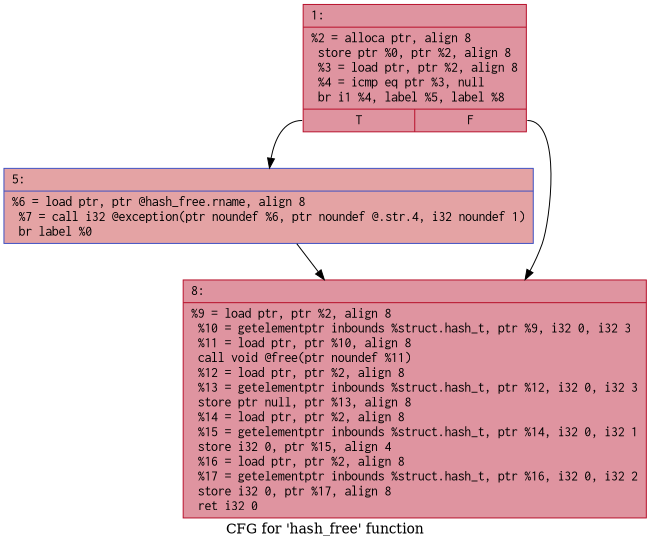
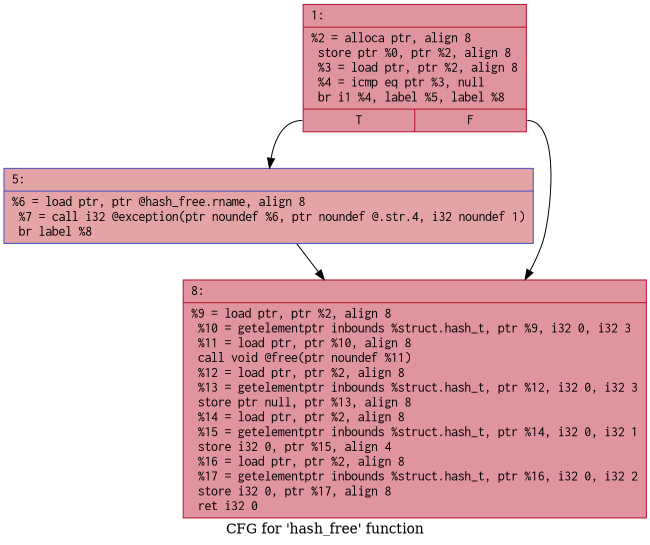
node "5:": text "br label %0" -> "br label %8"
